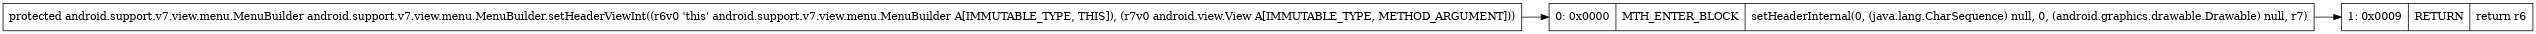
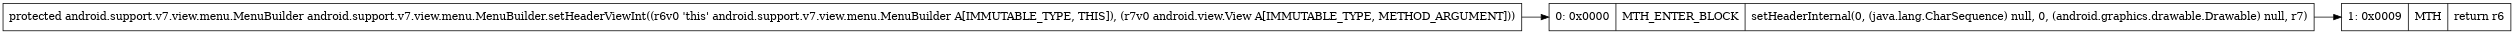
node "1: 0x0009": text "RETURN" -> "MTH"
